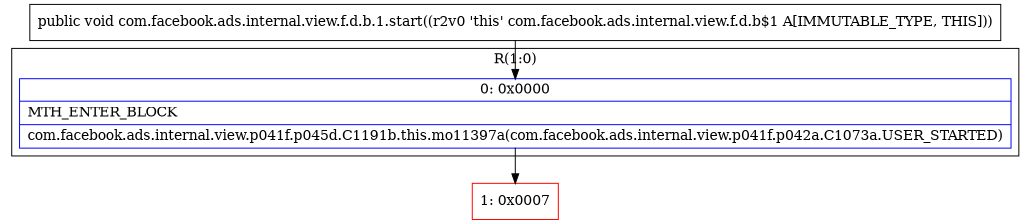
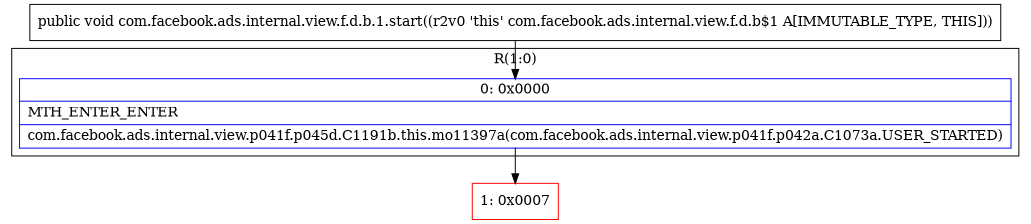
node "0: 0x0000": text "MTH_ENTER_BLOCK" -> "MTH_ENTER_ENTER"
